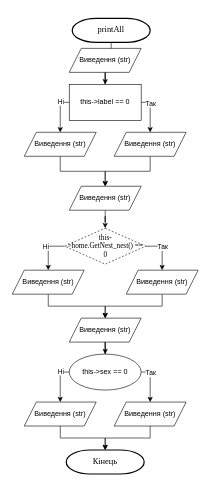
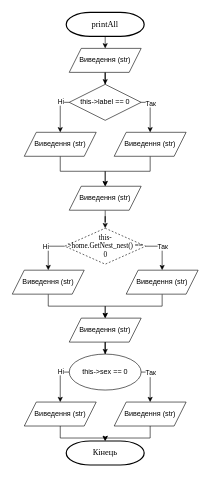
node "printAll": moved (111, 30) -> (105, 24)
node "this->label == 0": shape rectangle -> diamond
node "Кінець": moved (105, 462) -> (105, 453)
